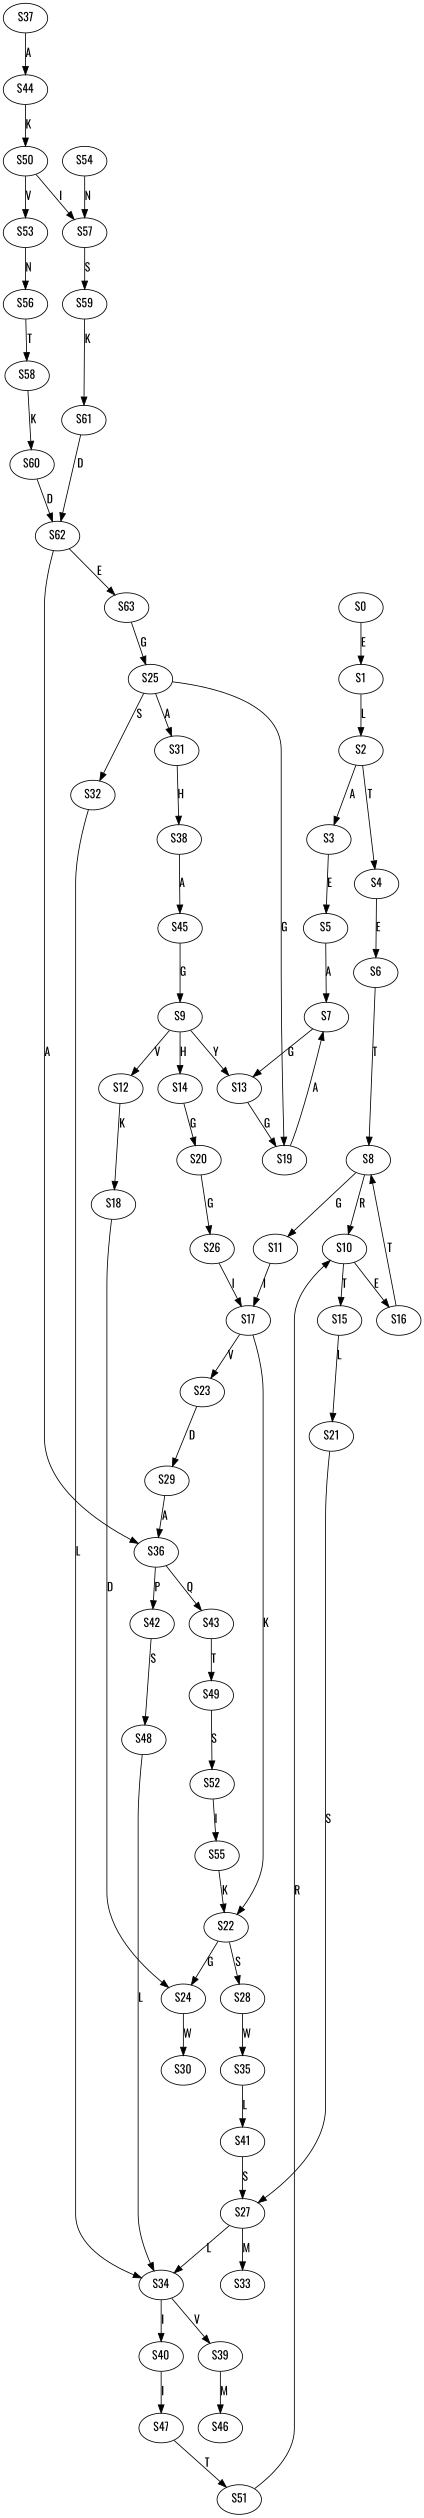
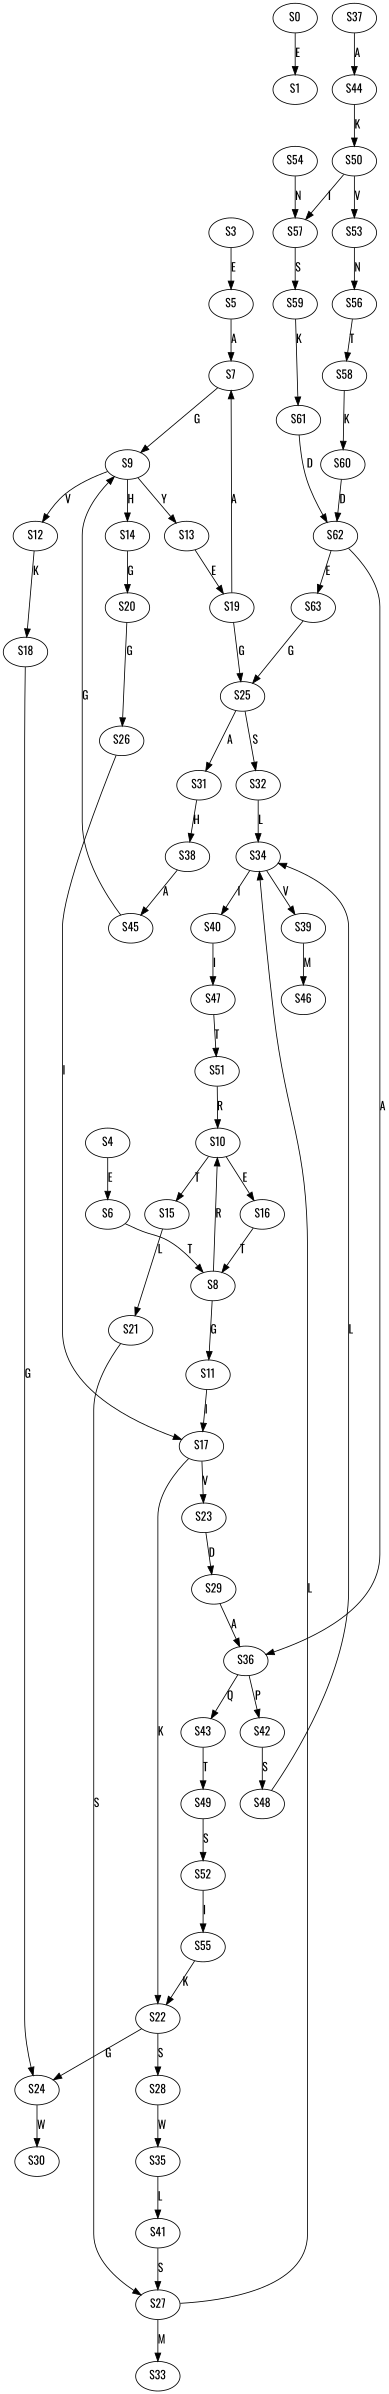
node "S2": removed
edge "S25" -> "S19": reversed
edge "S7" -> "S13": now "S7" -> "S9"
edge "S13" -> "S19": label "G" -> "E"
edge "S18" -> "S24": label "D" -> "G"
